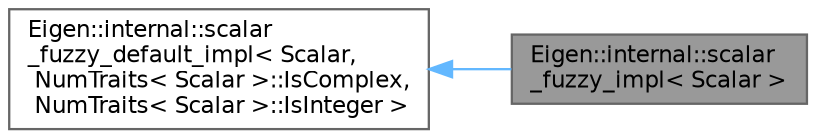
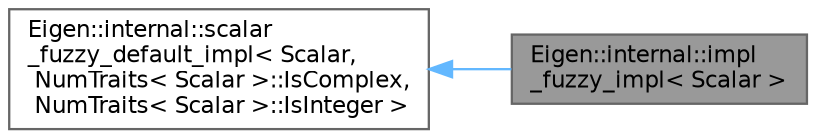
node "Eigen::internal::scalar _fuzzy_impl< Scalar >": label "Eigen::internal::scalar _fuzzy_impl< Scalar >" -> "Eigen::internal::impl _fuzzy_impl< Scalar >"
